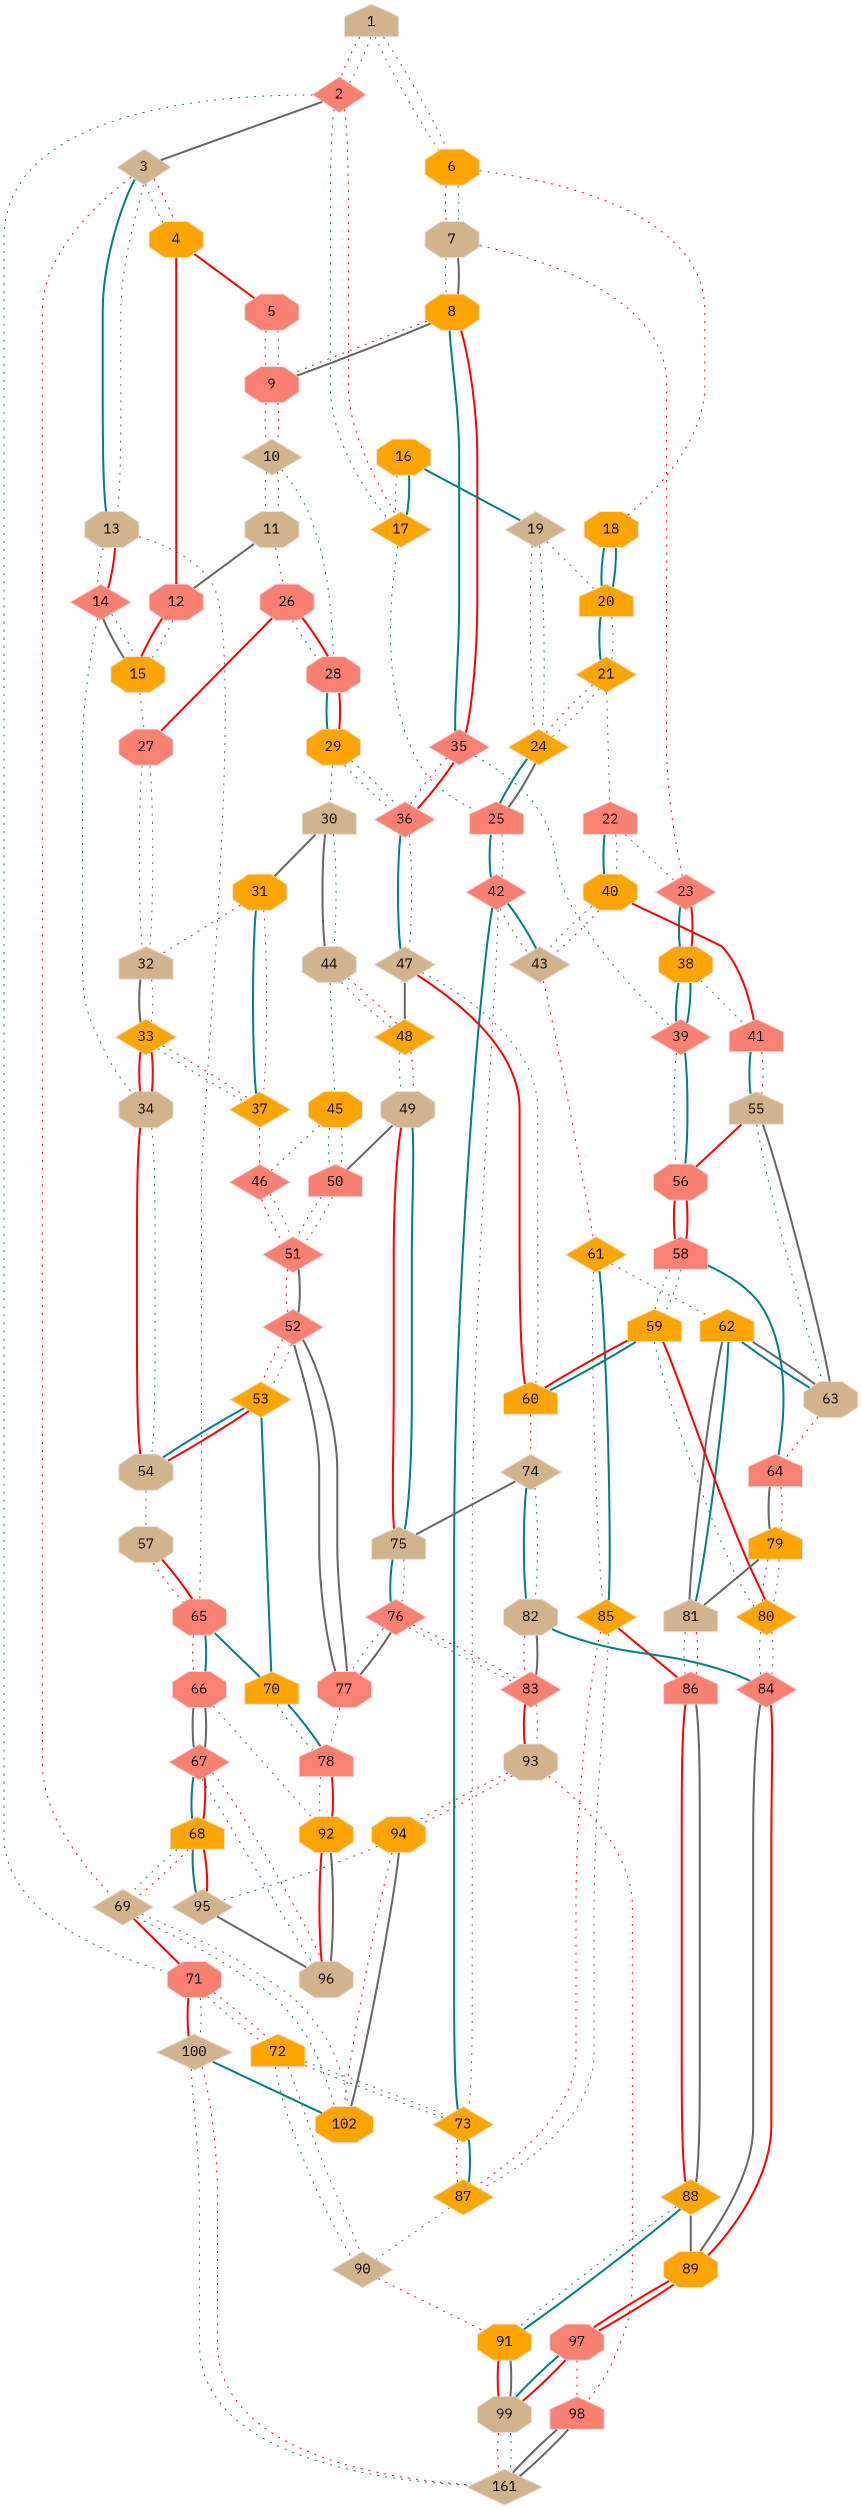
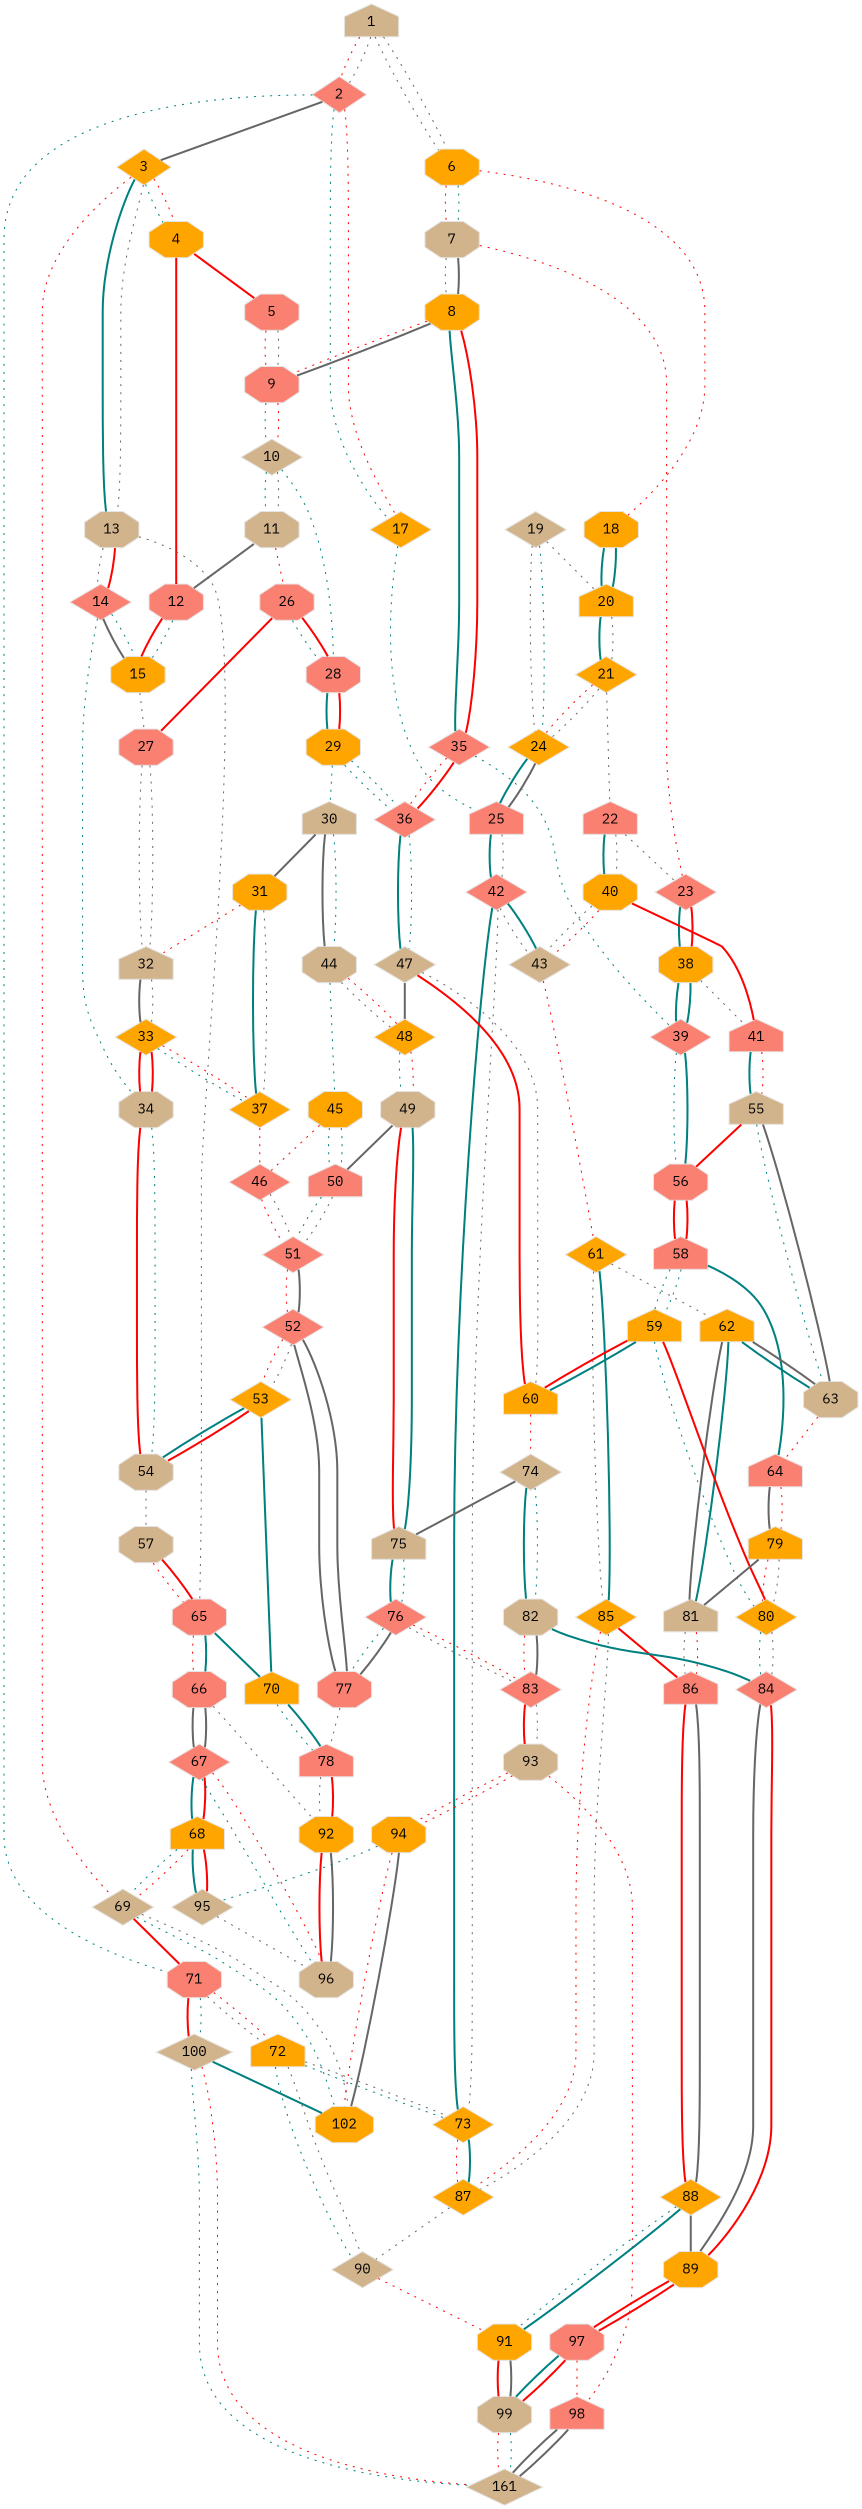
node "3": fillcolor tan -> orange
node "16": removed
edge "95" -- "96": style bold -> dotted
